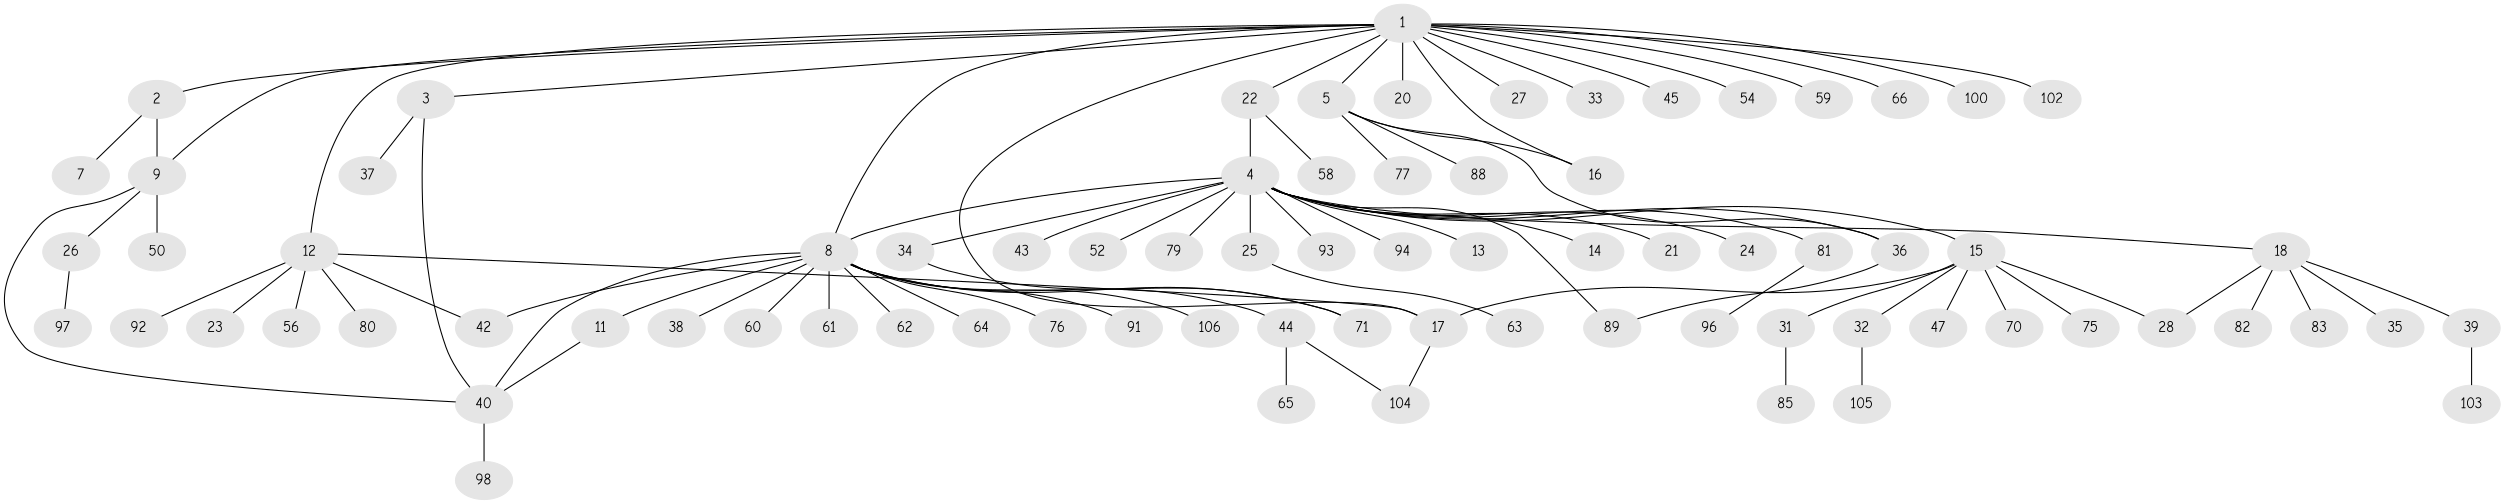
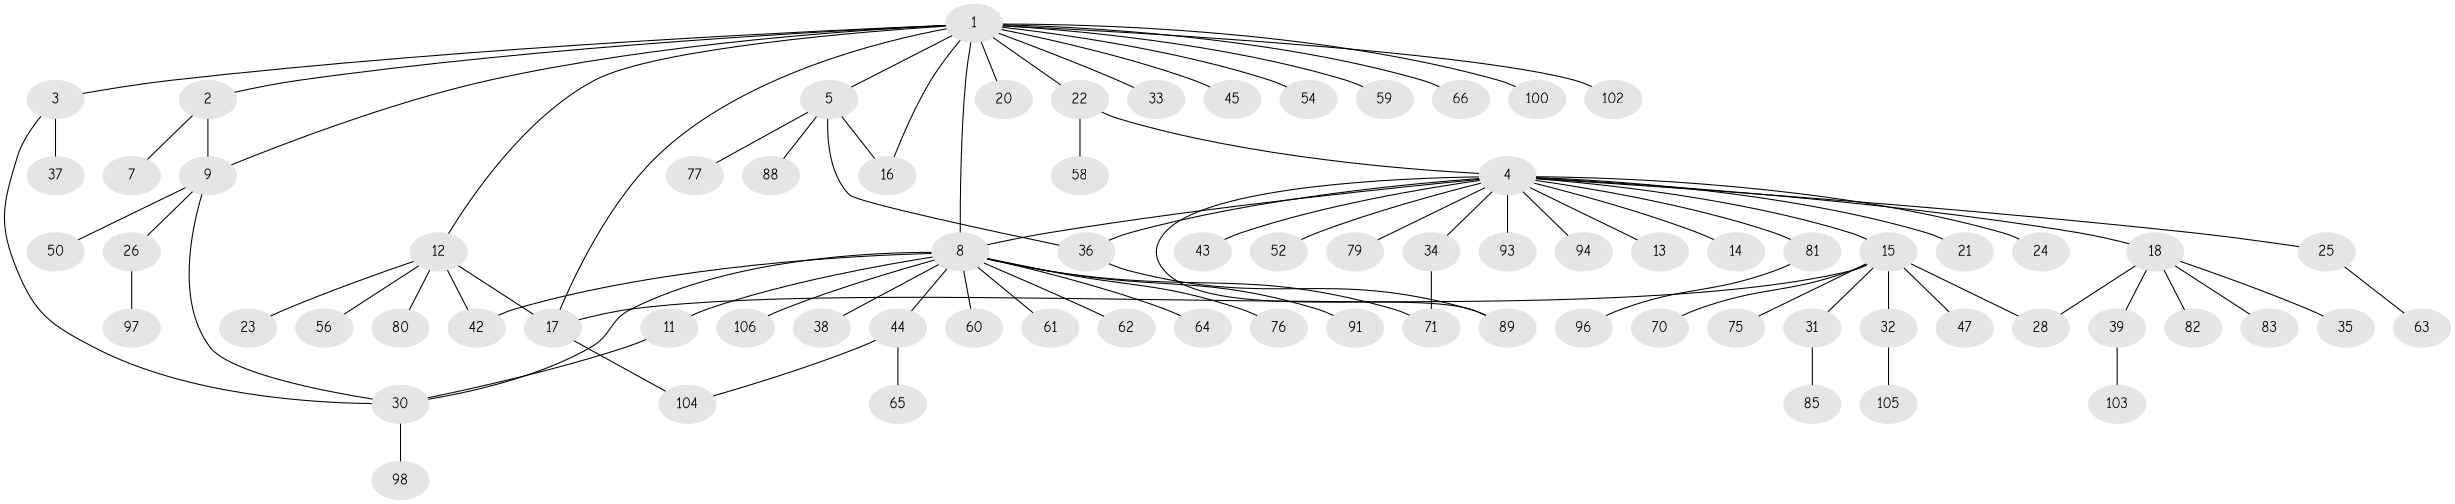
node "27": removed
node "92": removed
node "40": label "40" -> "30"
